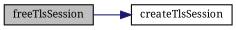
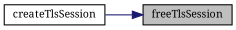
edge "freeTlsSession" -> "createTlsSession": reversed
